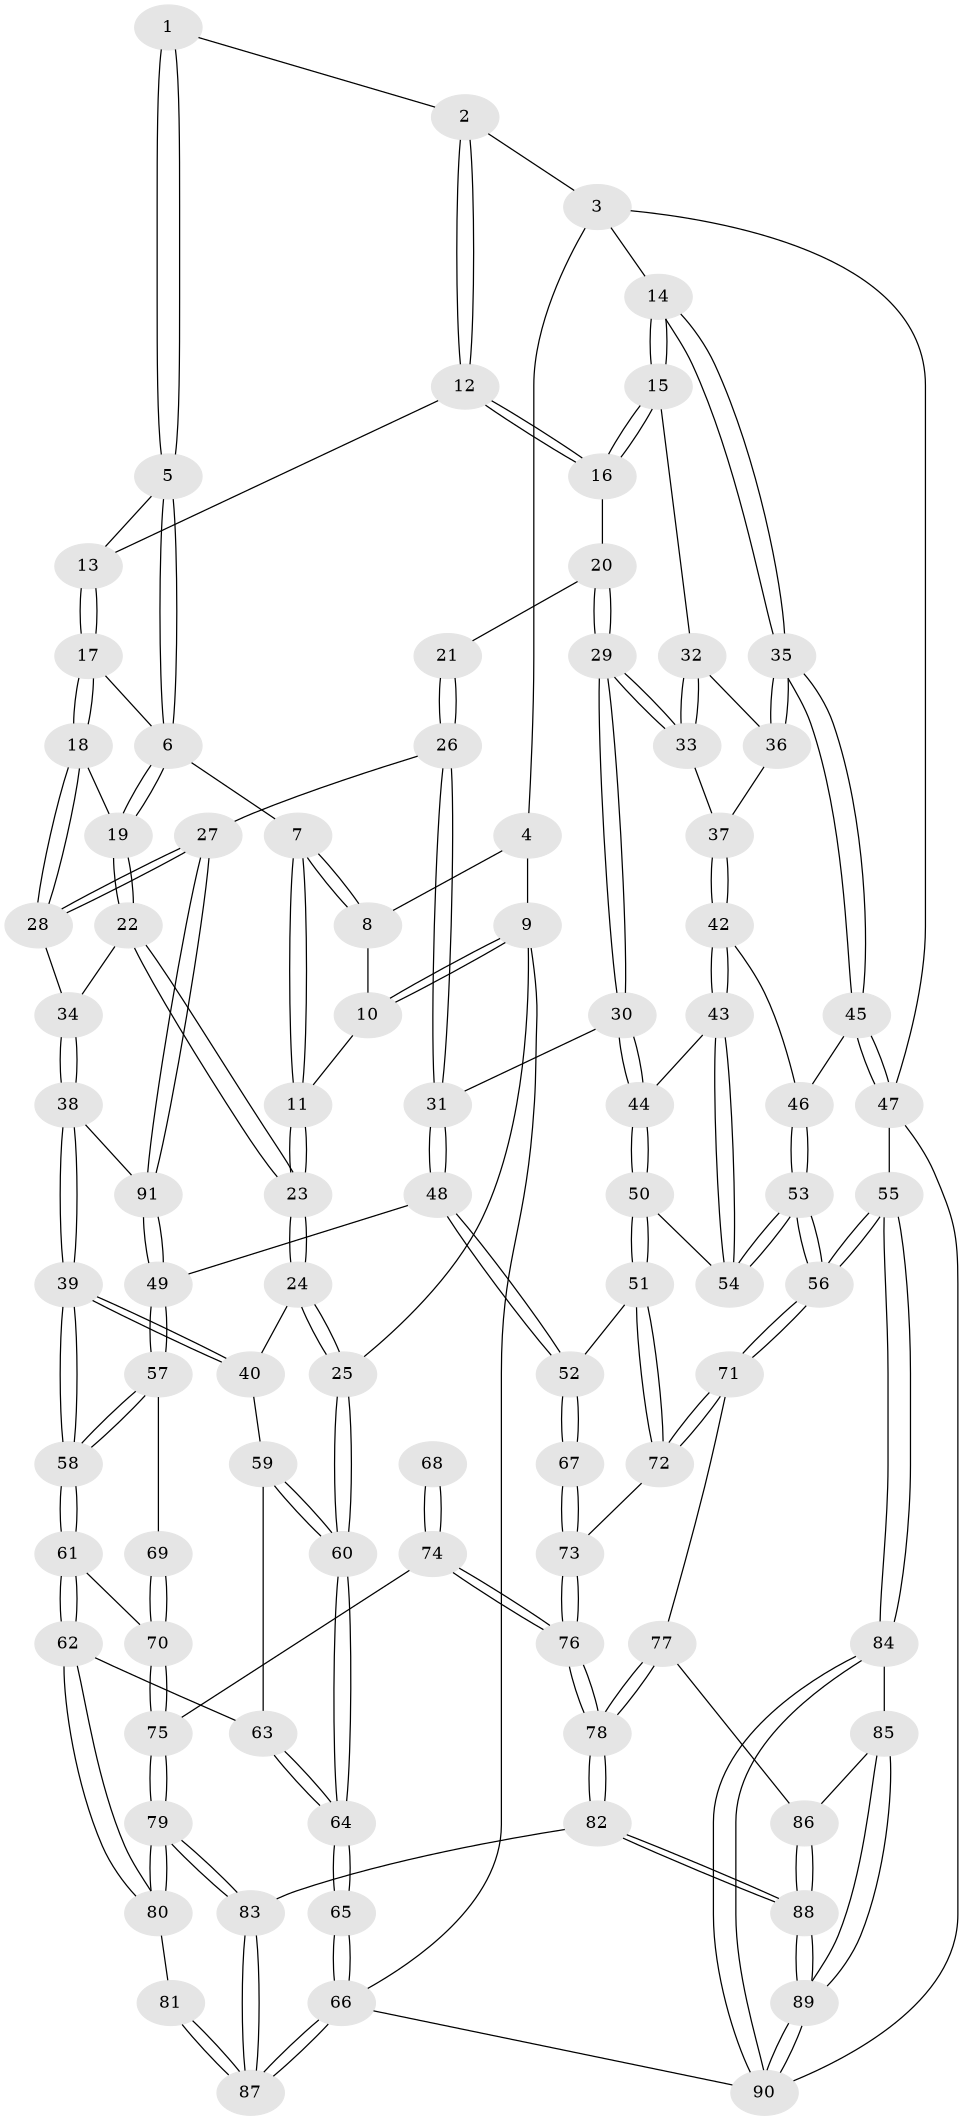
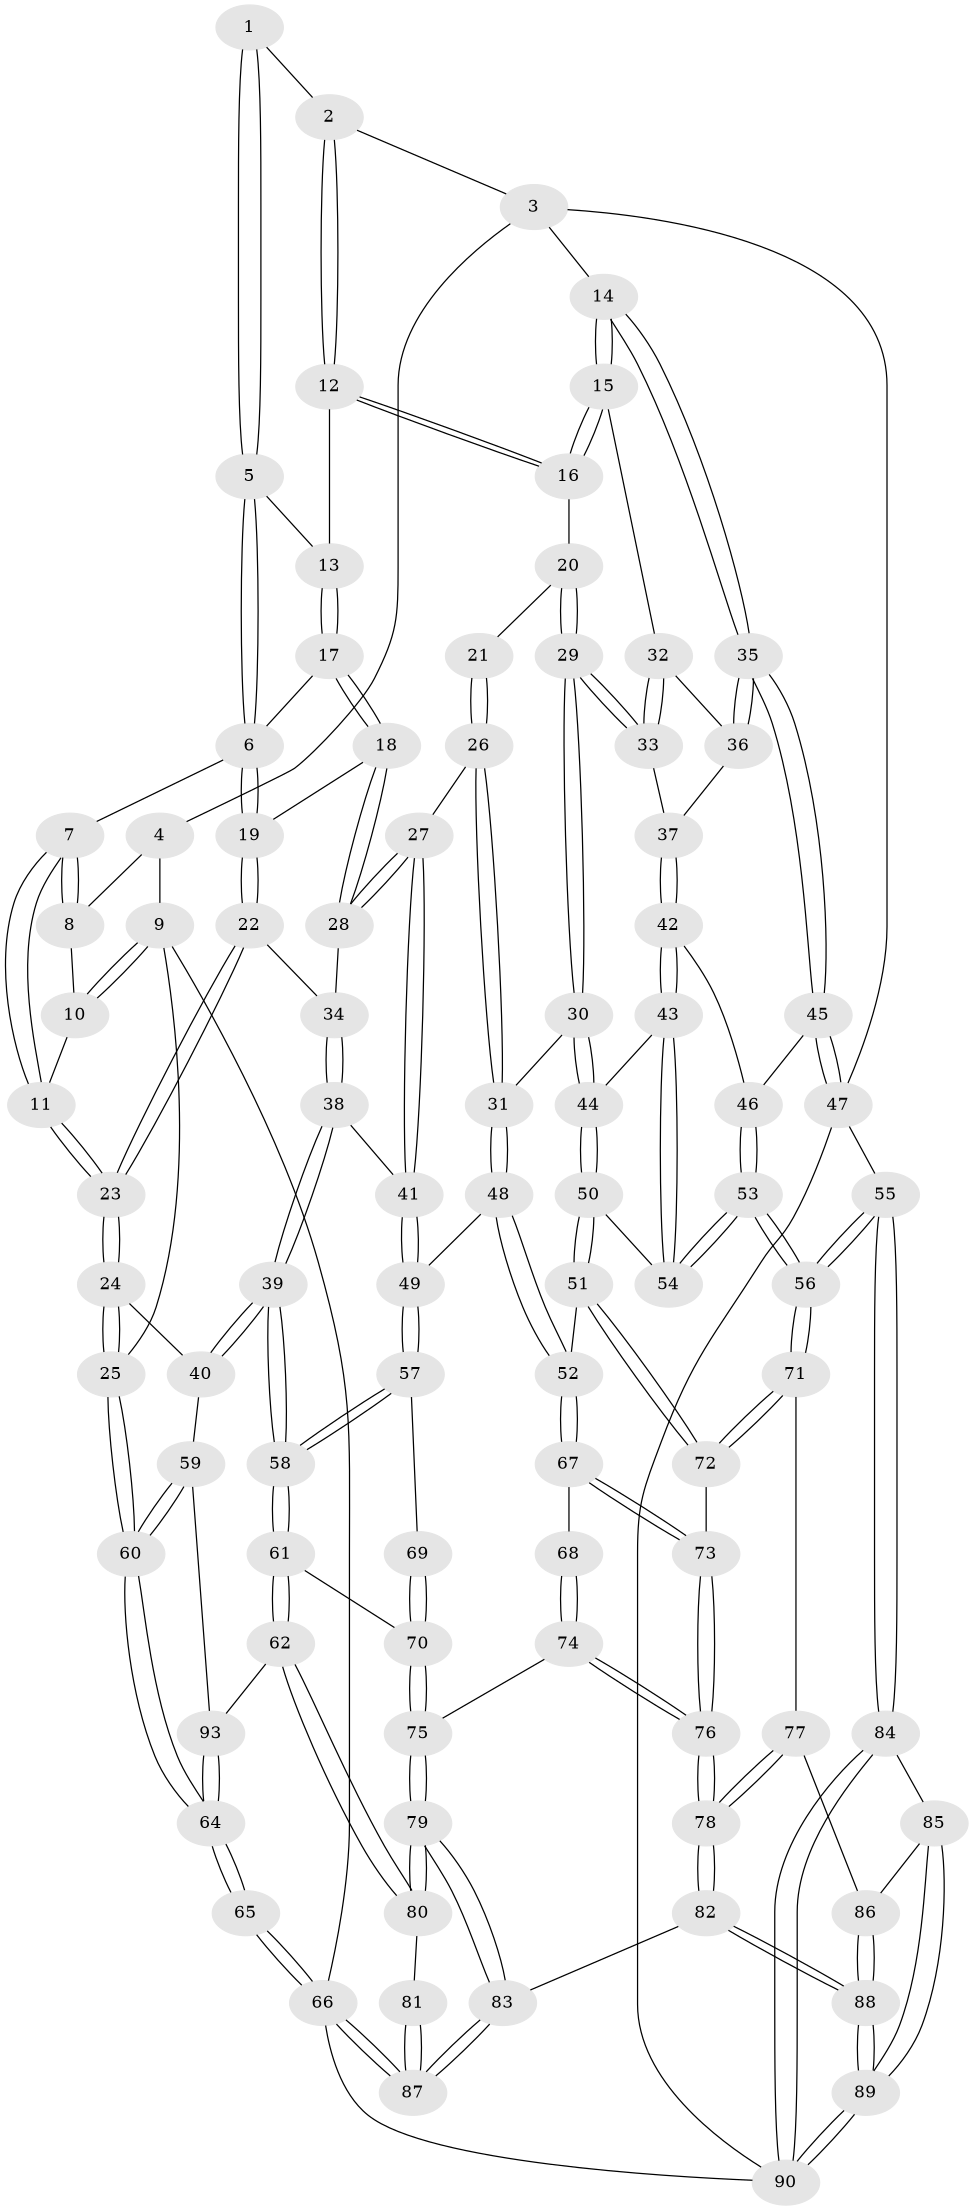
node "91": label "91" -> "41"
edge "67" -- "68": added
node "63": label "63" -> "93"
